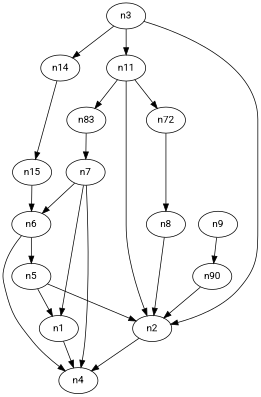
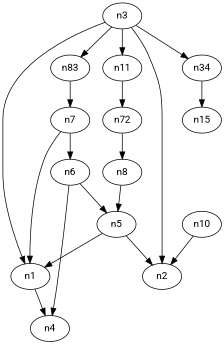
node "n14": label "n14" -> "n34"
edge "n11" -> "n83": now "n3" -> "n83"
edge "n3" -> "n1": added
edge "n15" -> "n6": removed
edge "n11" -> "n2": removed
node "n9": removed
edge "n7" -> "n4": removed
edge "n8" -> "n2": now "n8" -> "n5"
node "n90": label "n90" -> "n10"
edge "n2" -> "n4": removed
